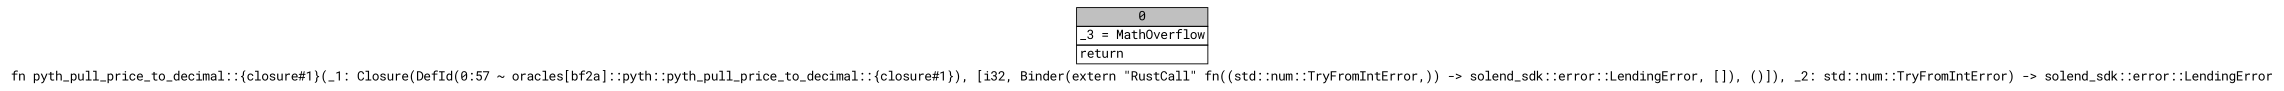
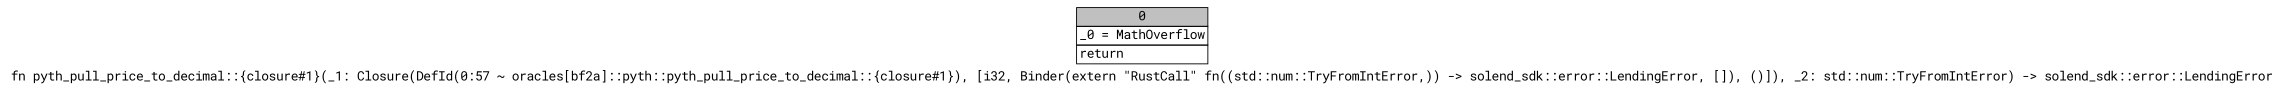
node "0": text "_3 = MathOverflow" -> "_0 = MathOverflow"
